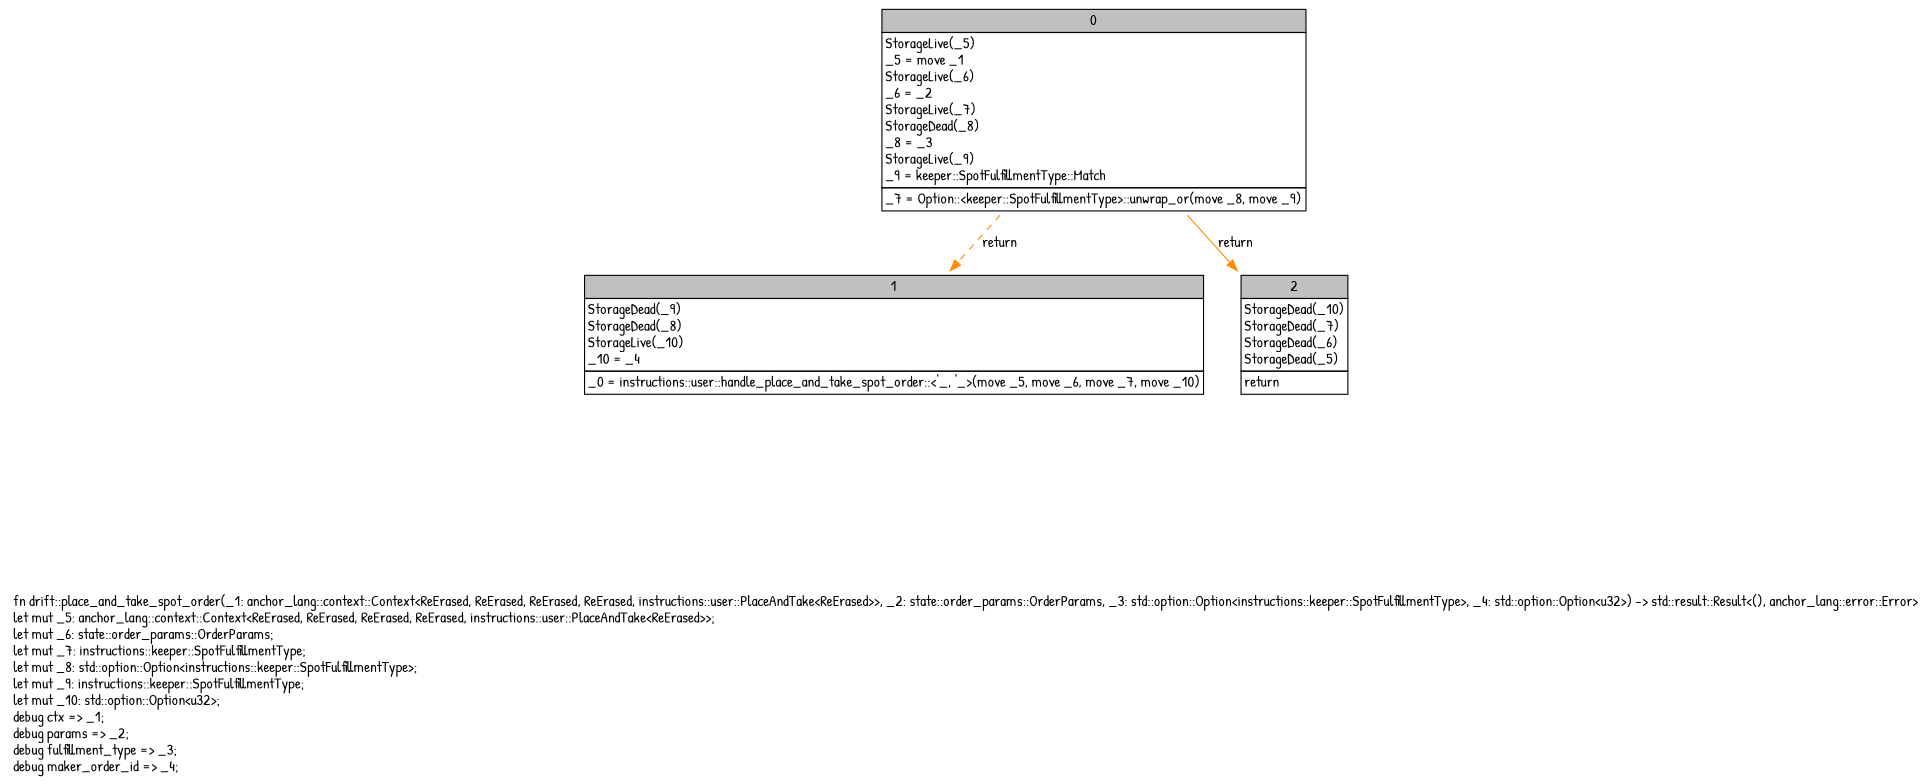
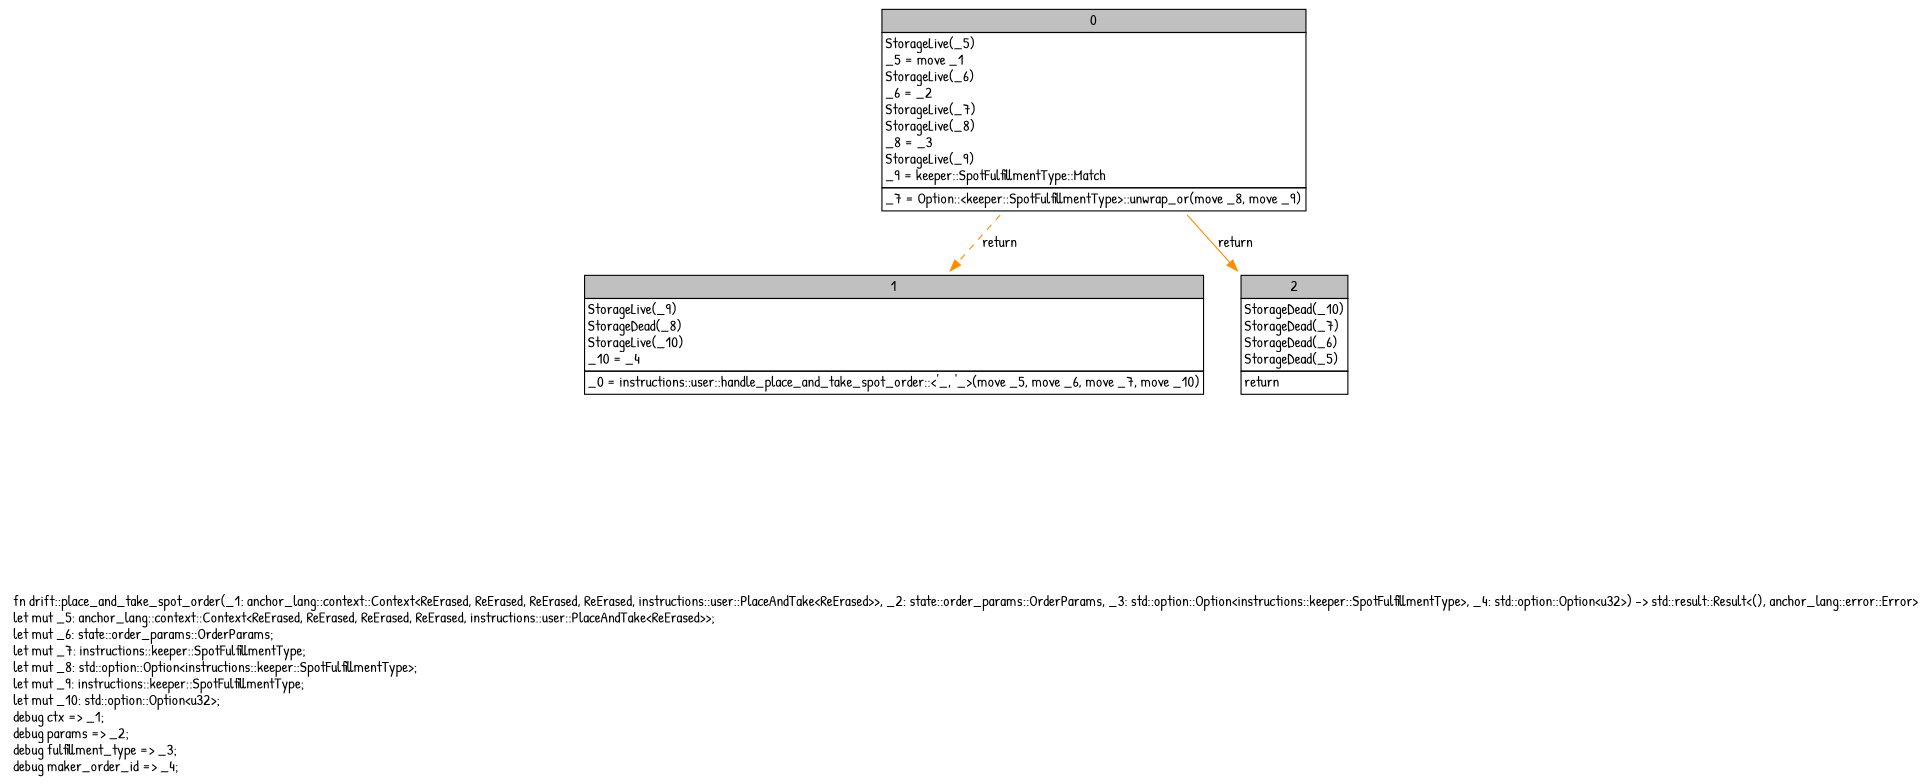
node "0": text "StorageDead(_8)" -> "StorageLive(_8)"
node "1": text "StorageDead(_9)" -> "StorageLive(_9)"
